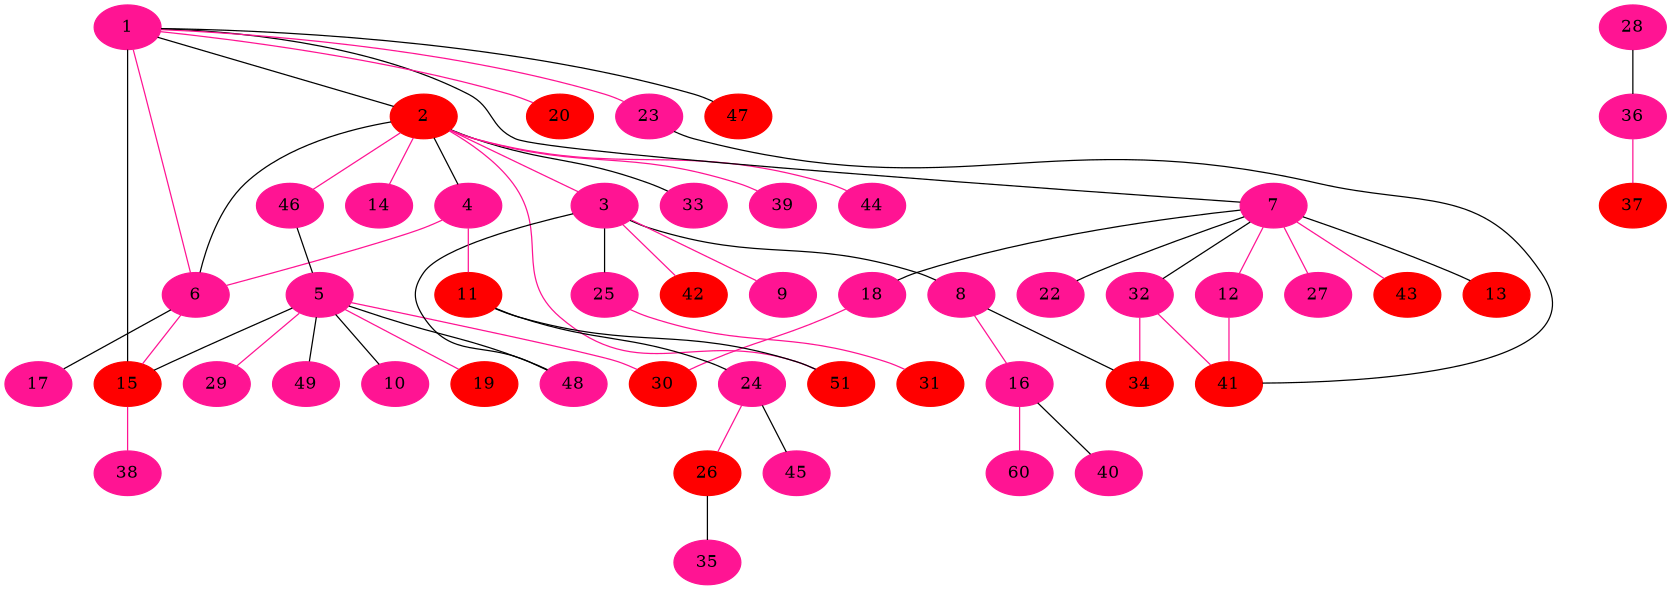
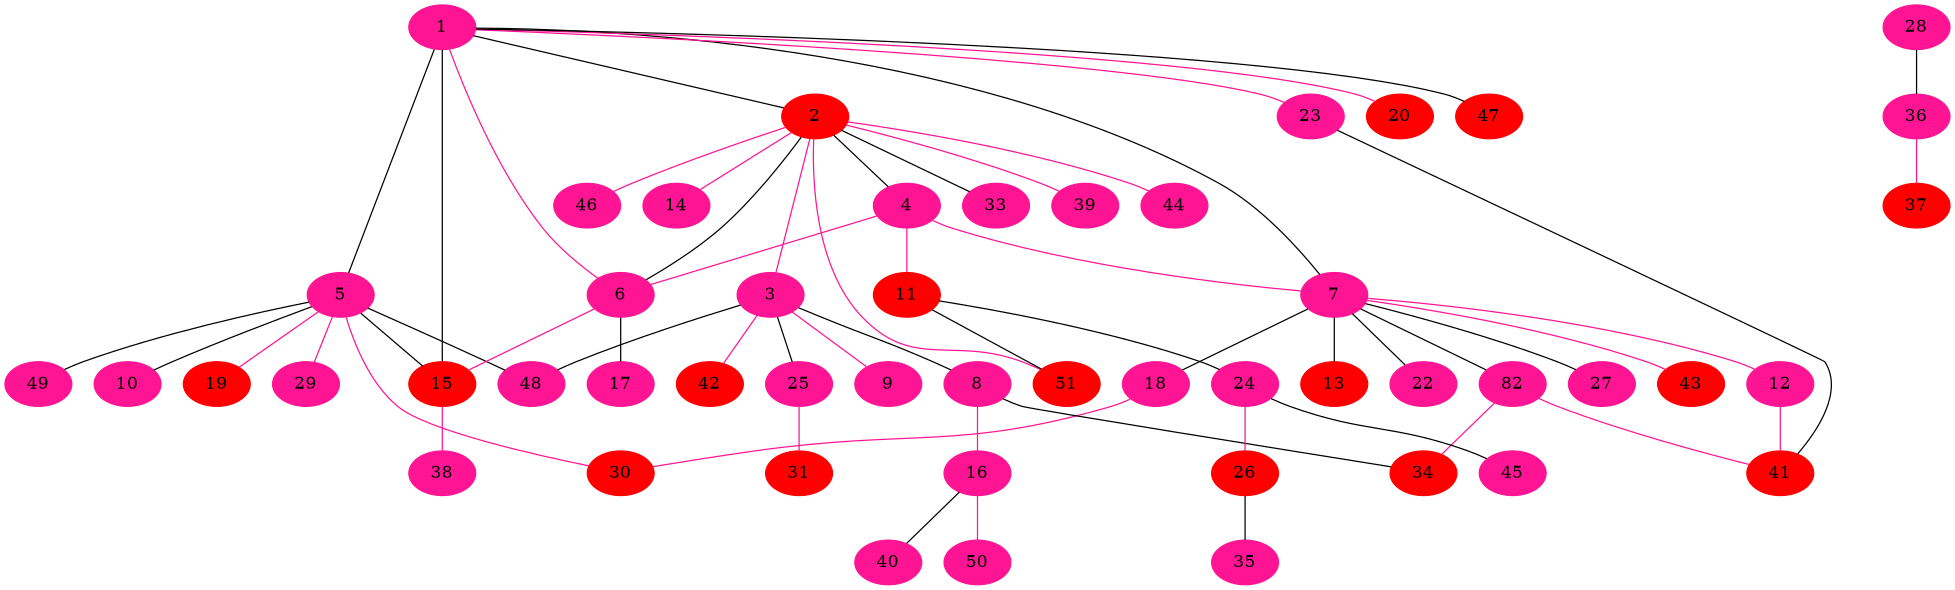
edge "46" -- "5": now "1" -- "5"
edge "7" -- "27": color deeppink -> black
edge "4" -- "7": added
node "32": label "32" -> "82"
node "60": label "60" -> "50"
